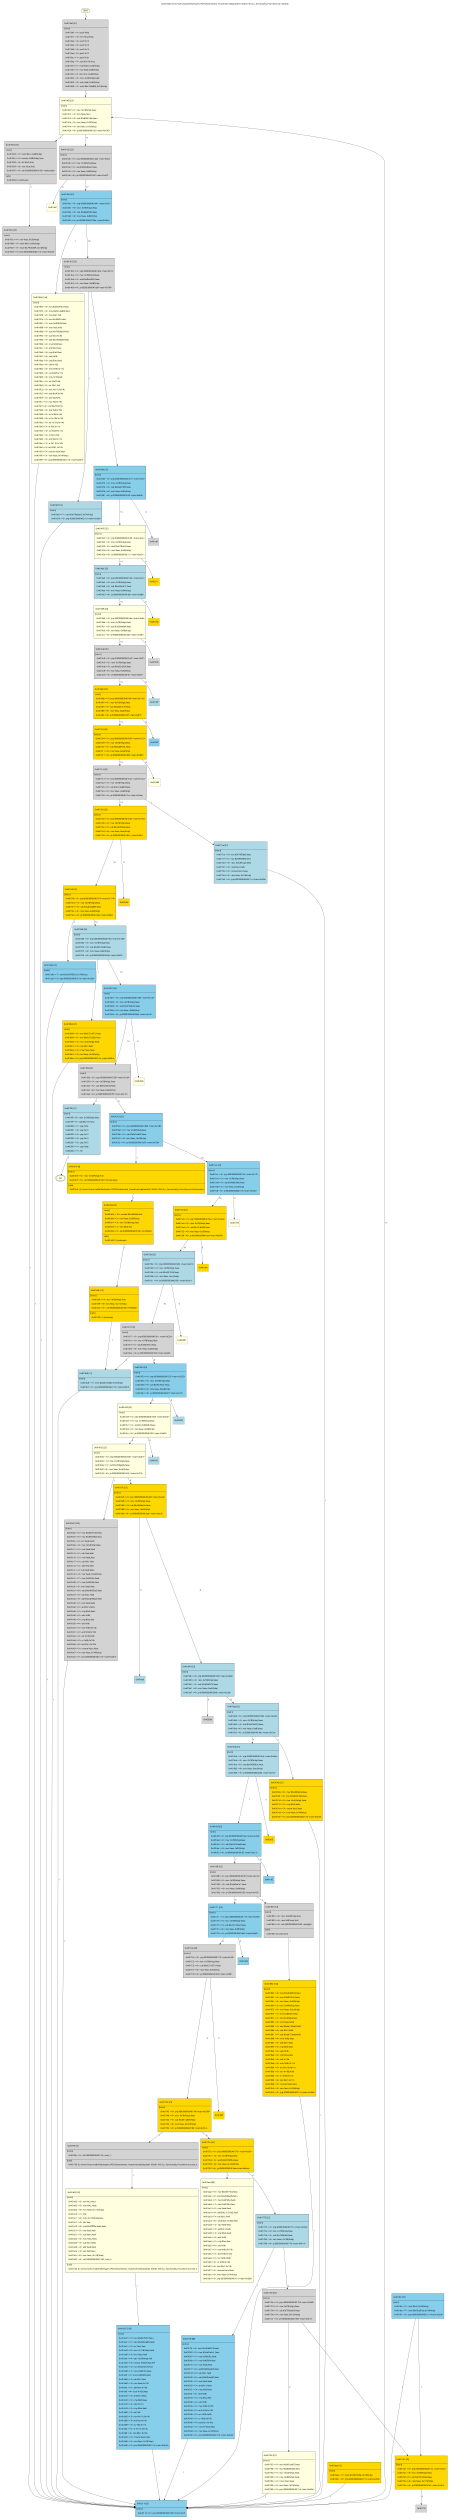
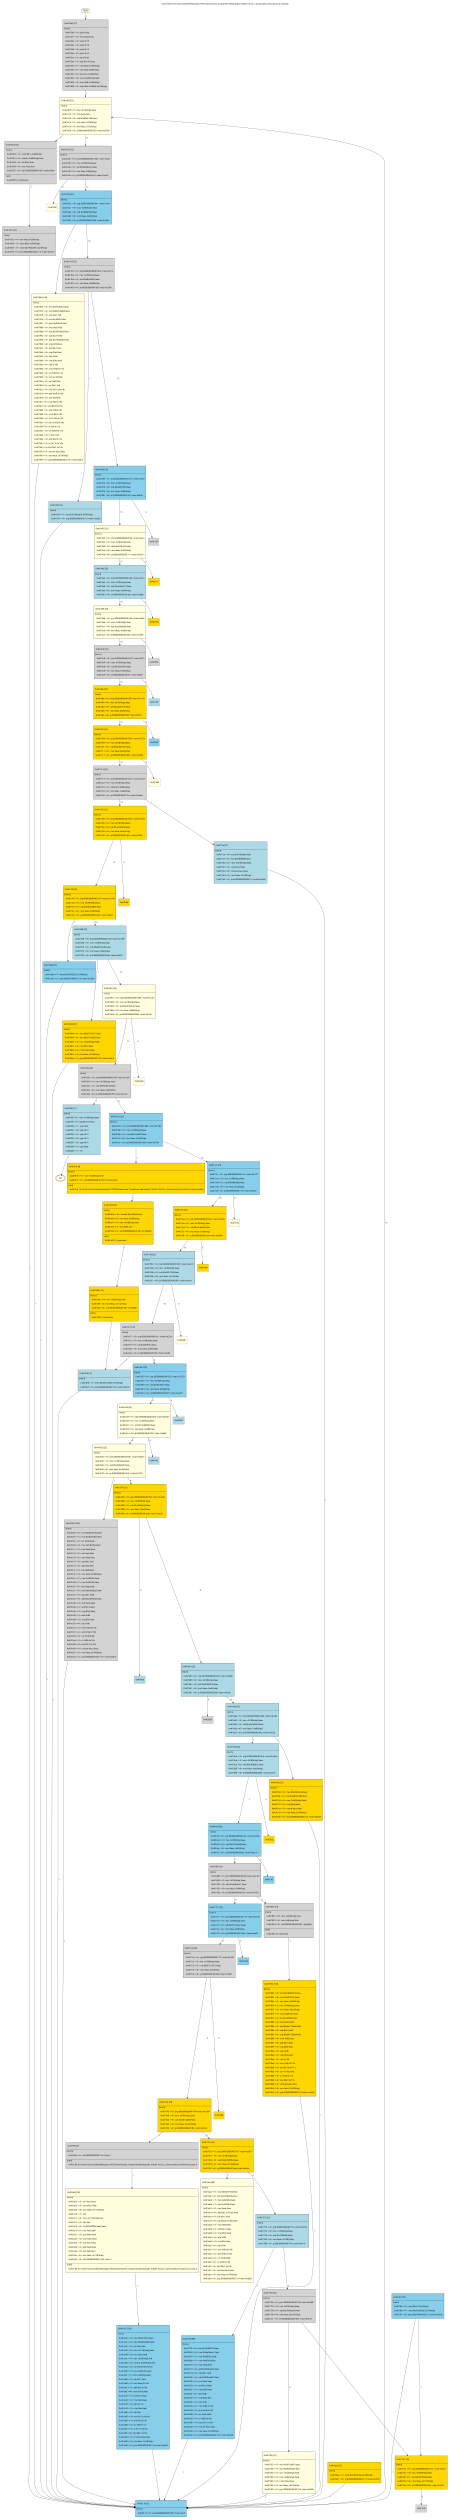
node "0x401581 [25]": fillcolor skyblue -> lightyellow
